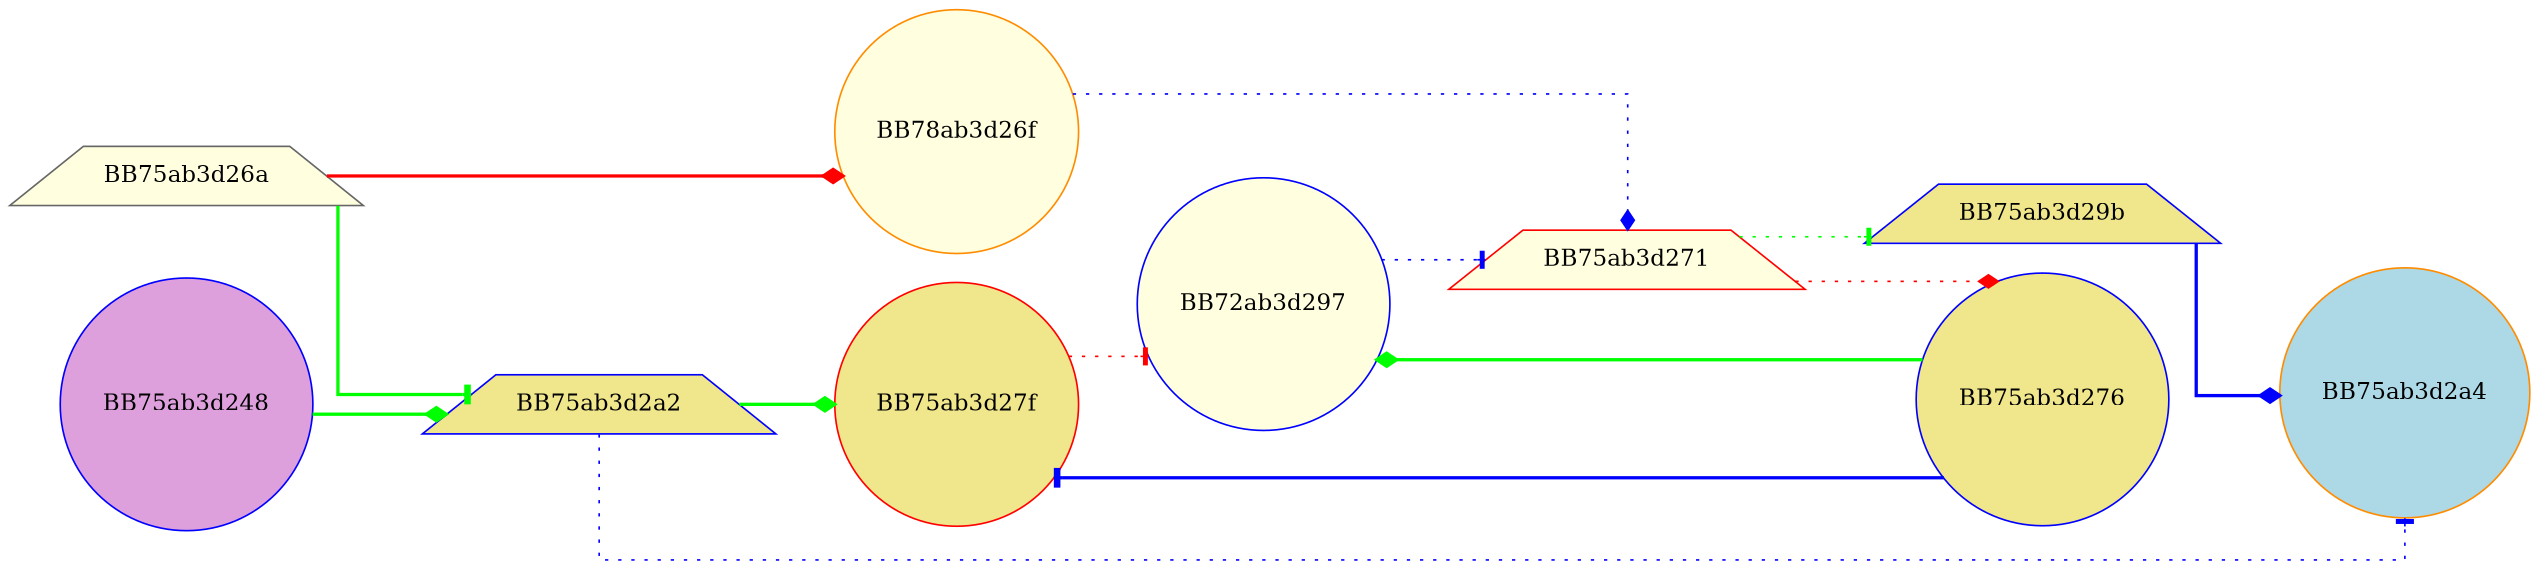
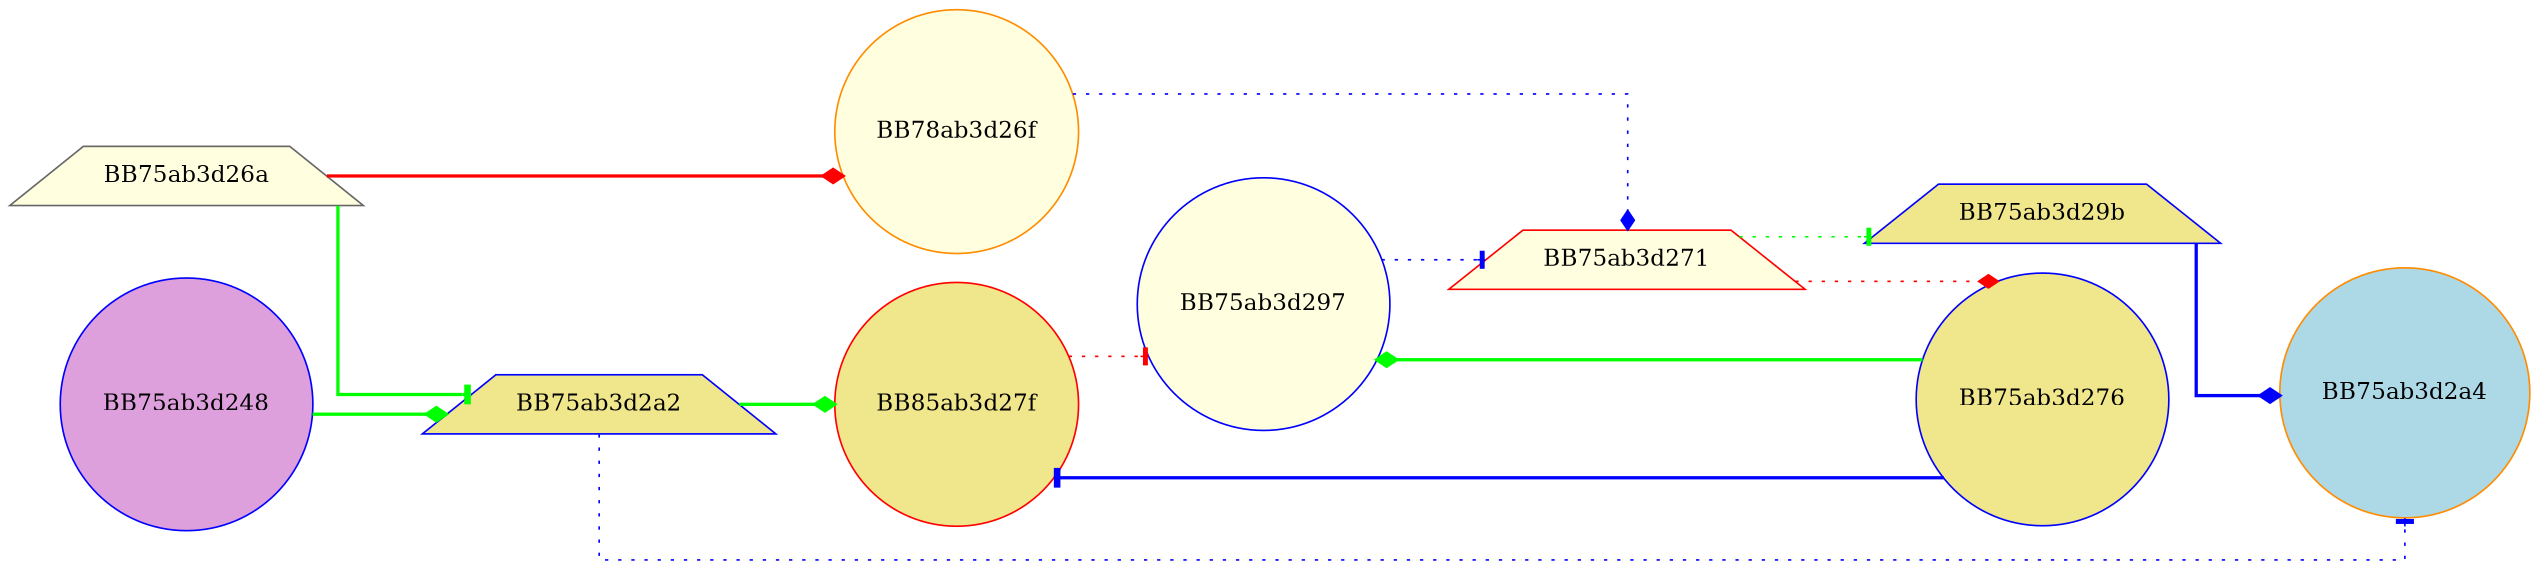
node "BB72ab3d297": label "BB72ab3d297" -> "BB75ab3d297"
node "BB75ab3d27f": label "BB75ab3d27f" -> "BB85ab3d27f"
